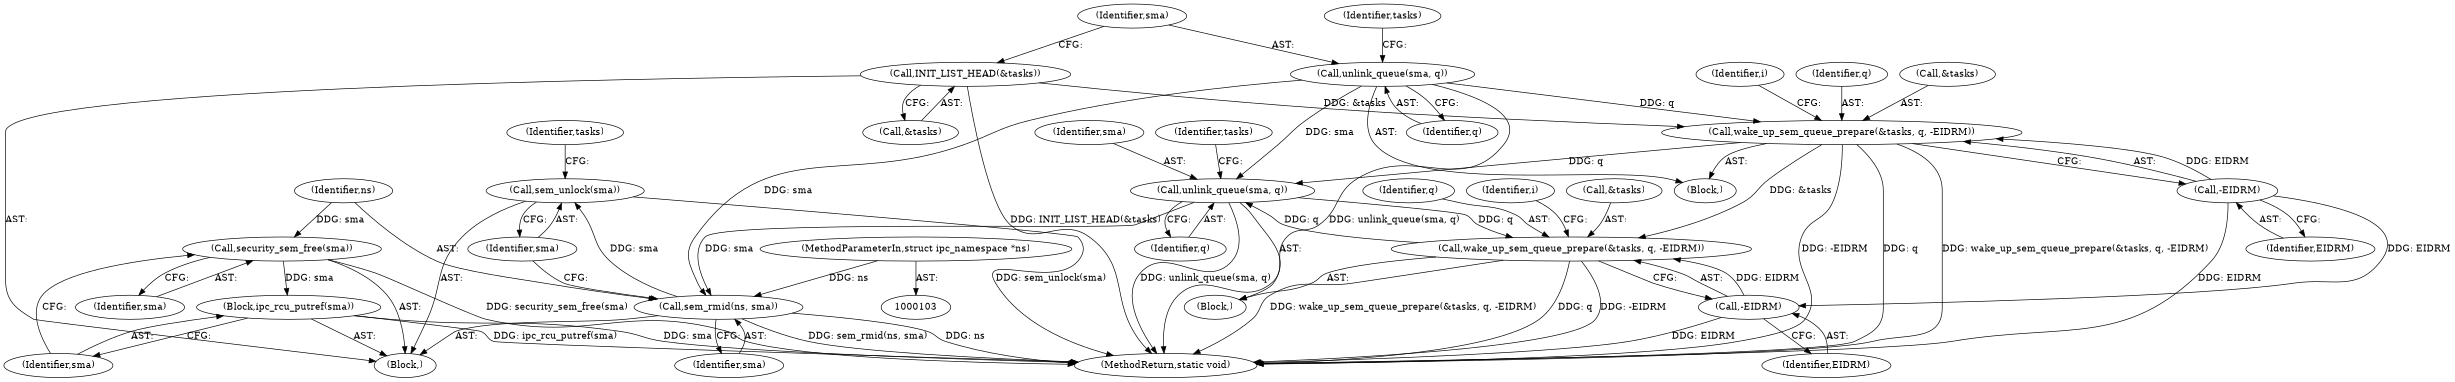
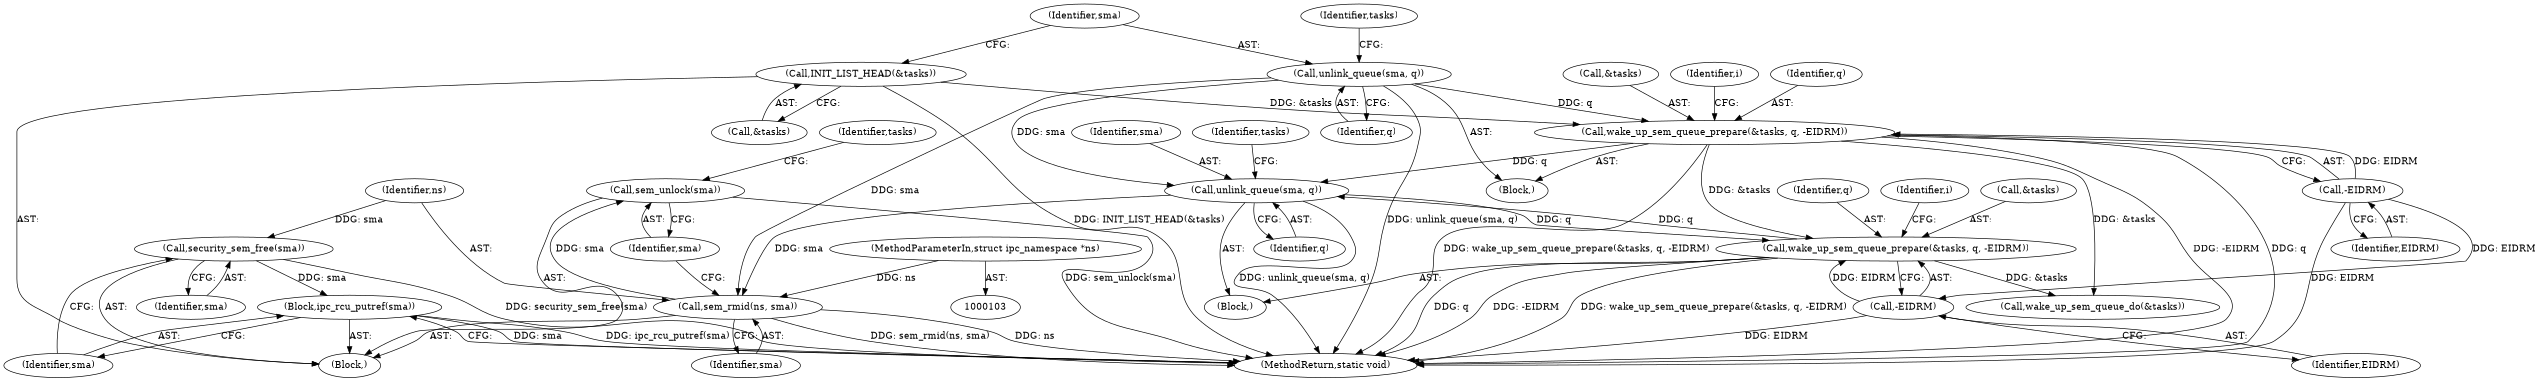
node "(Call,wake_up_sem_queue_do(&tasks))": added
edge "(MethodReturn,static void)" -> "(Block,ipc_rcu_putref(sma))": added, label "CFG:"
